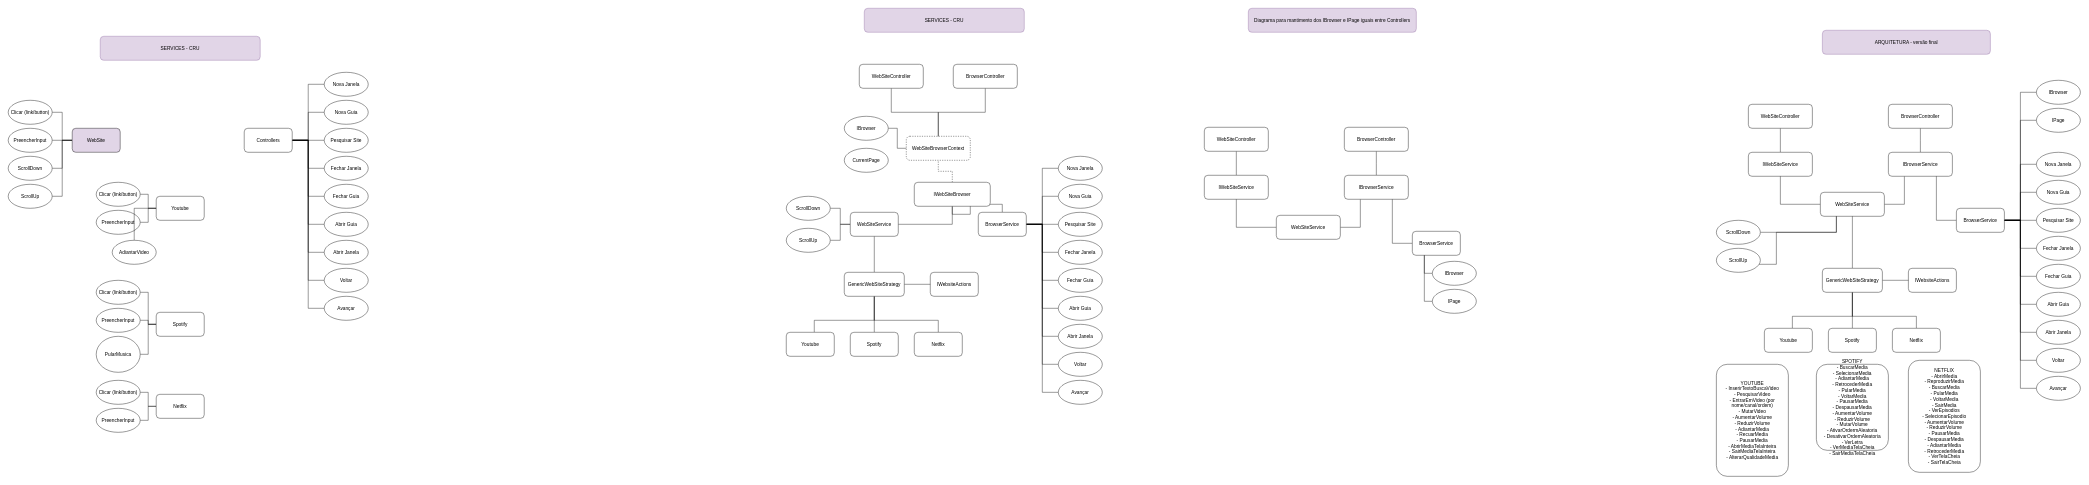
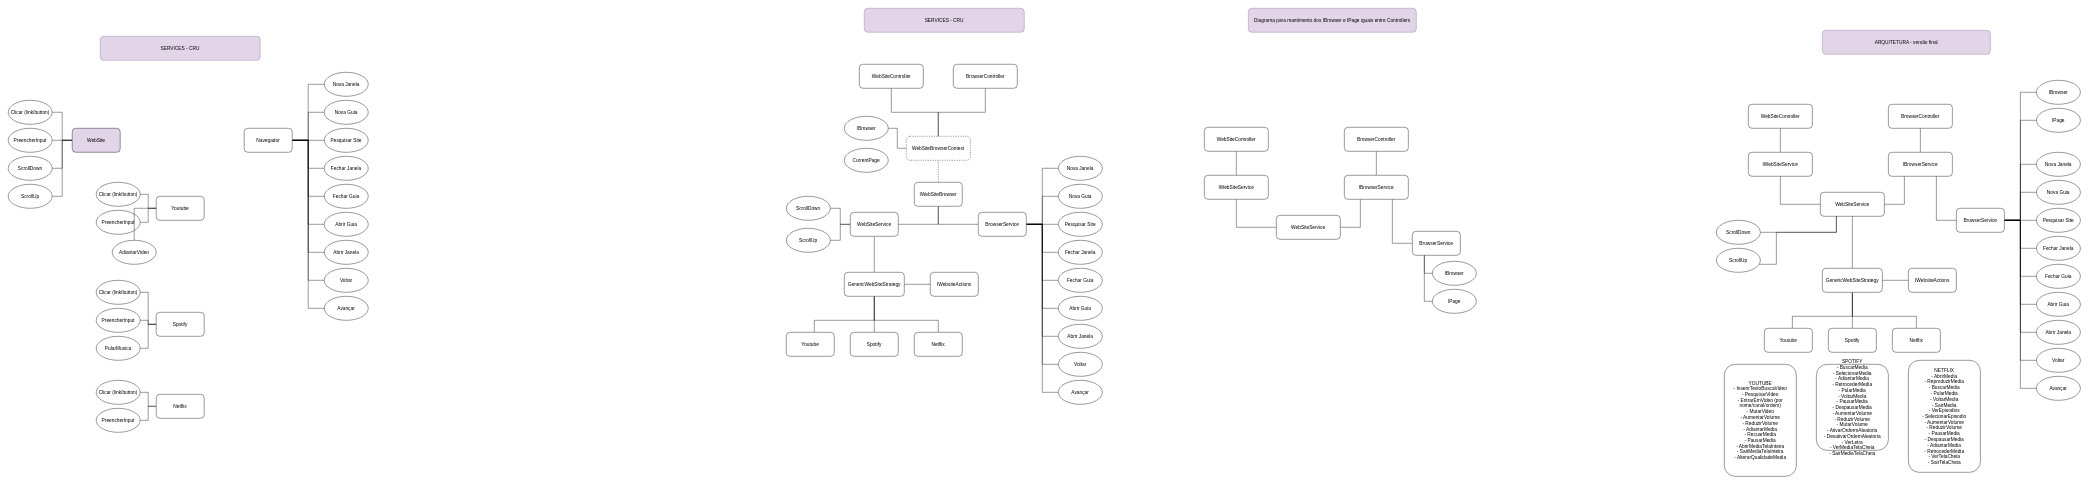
node "Controllers": label "Controllers" -> "Navegador"
node "IWebSiteBrowser": size 76x24 -> 48x24
node "PularMusica": size 44x36 -> 44x24
node "YOUTUBE - InserirTextoBuscaVideo - PesquisarVideo - EntrarEmVideo (por nome/canal/ordem) - MutarVideo - AumentarVolume - ReduzirVolume - AdiantarMedia - RecuarMedia - PausarMedia - AbrirMediaTelaInteira - SairMediaTelaInteira - AlterarQualidadeMedia": moved (1752, 420) -> (1760, 420)
